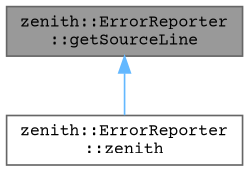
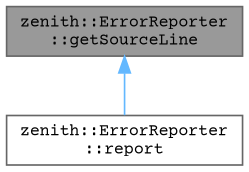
node "zenith::ErrorReporter ::zenith": label "zenith::ErrorReporter ::zenith" -> "zenith::ErrorReporter ::report"
